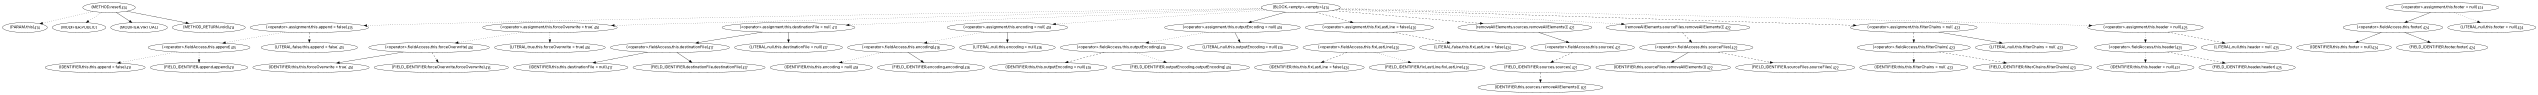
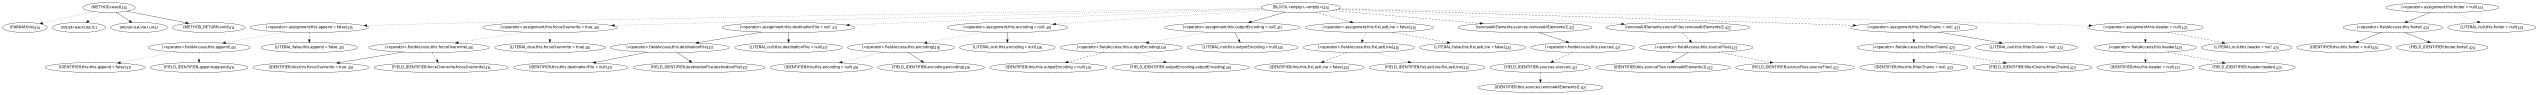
node "(<operator>.assignment,this.outputEncoding = null)": text "419" -> "412"
edge "(<operator>.assignment,this.fixLastLine = false)" -> "(<operator>.fieldAccess,this.fixLastLine)": added
